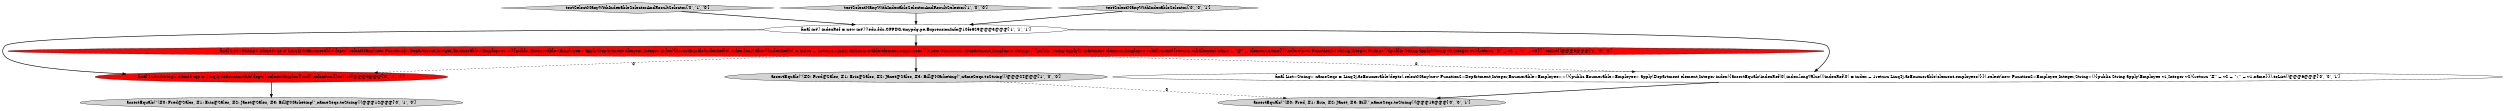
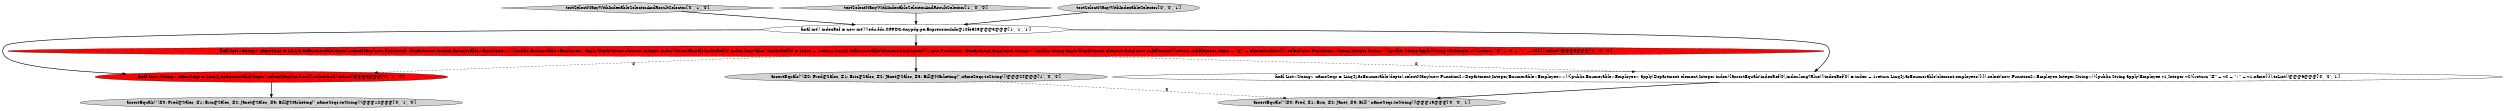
node "testSelectManyWithIndexableSelector['0', '0', '1']": shape diamond -> ellipse
